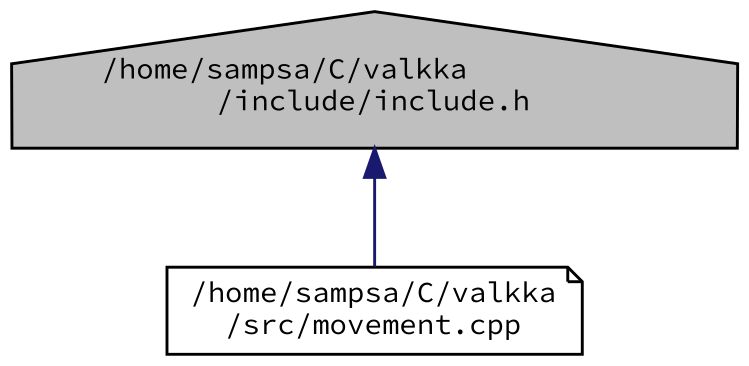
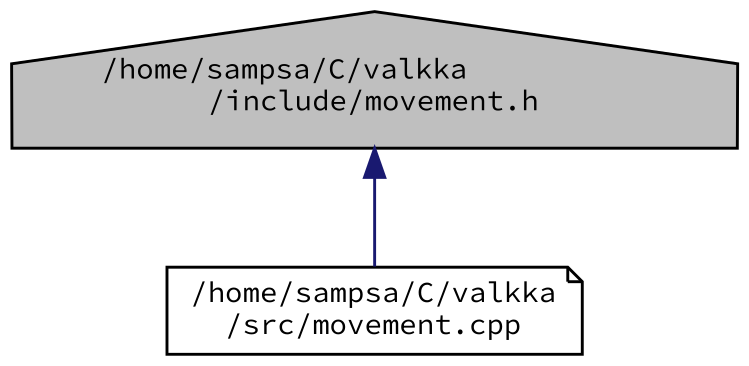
node "/home/sampsa/C/valkka /include/include.h": label "/home/sampsa/C/valkka /include/include.h" -> "/home/sampsa/C/valkka /include/movement.h"
